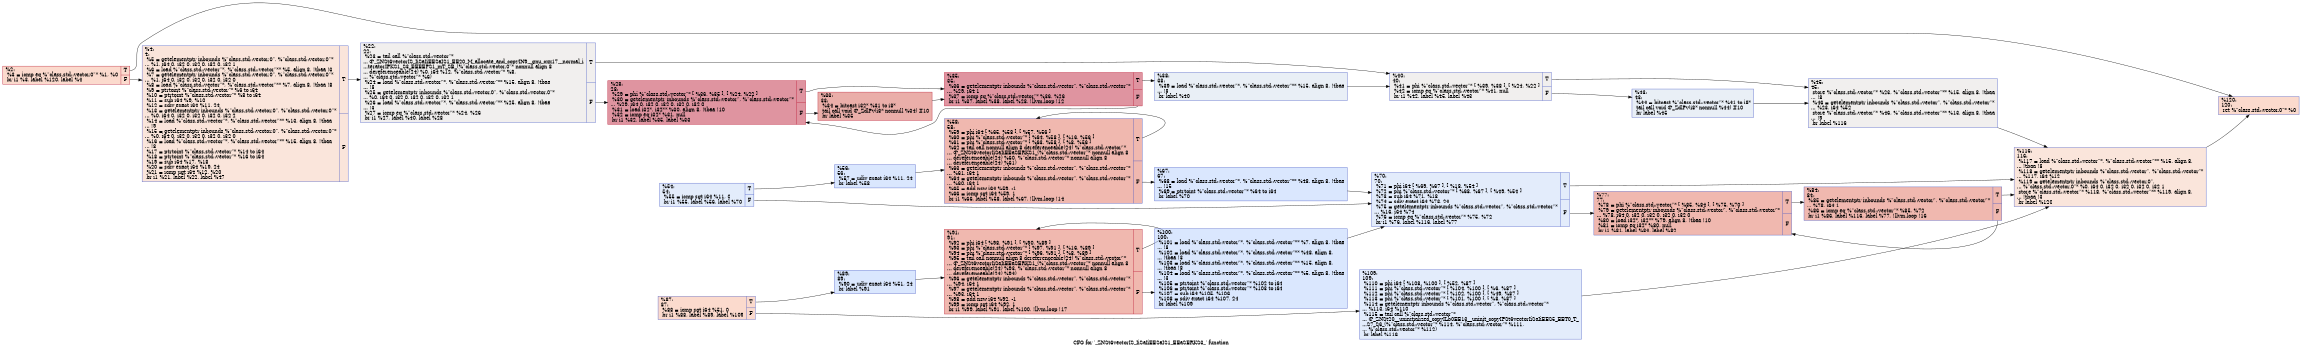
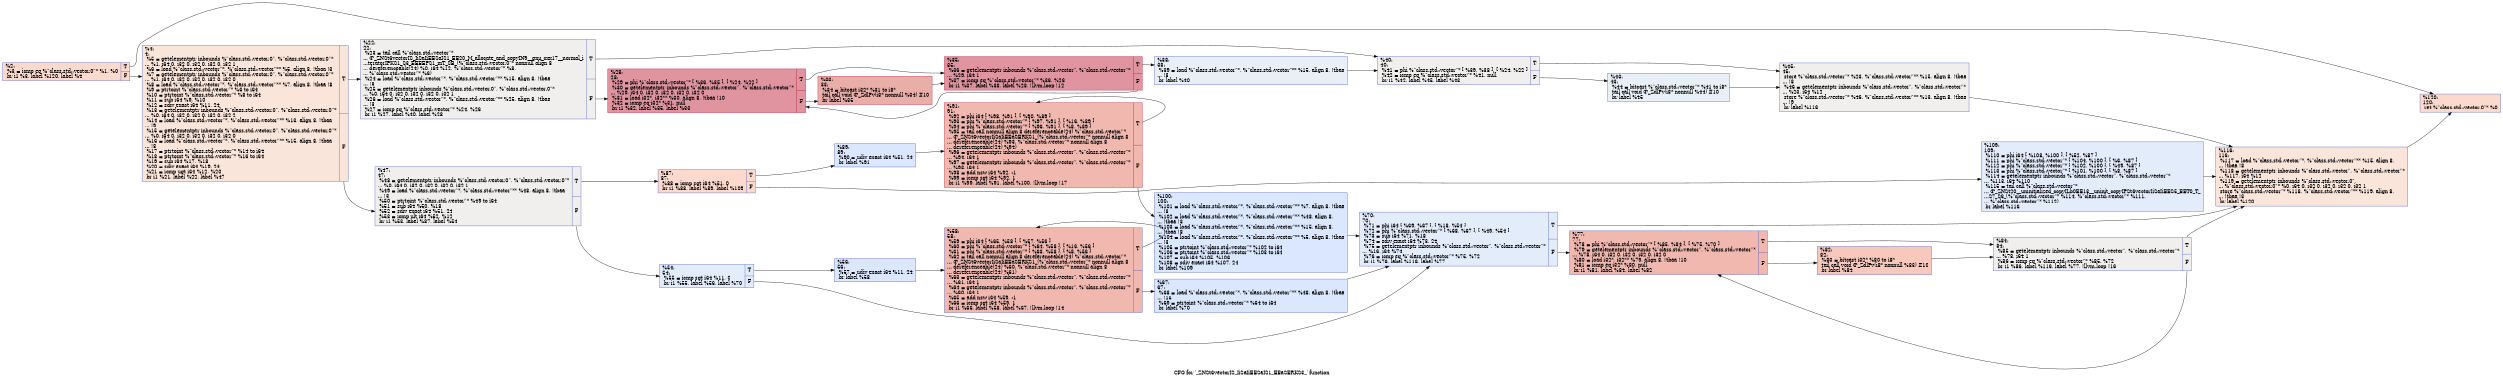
node "%2:": color #b70d28ff -> #3d50c3ff
node "%45:": text "... %23, i64 %52" -> "... %23, i64 %12"
node "%47:": added
node "%84:": fillcolor #dc5d4a70 -> #e0dbd870
node "%82:": added
